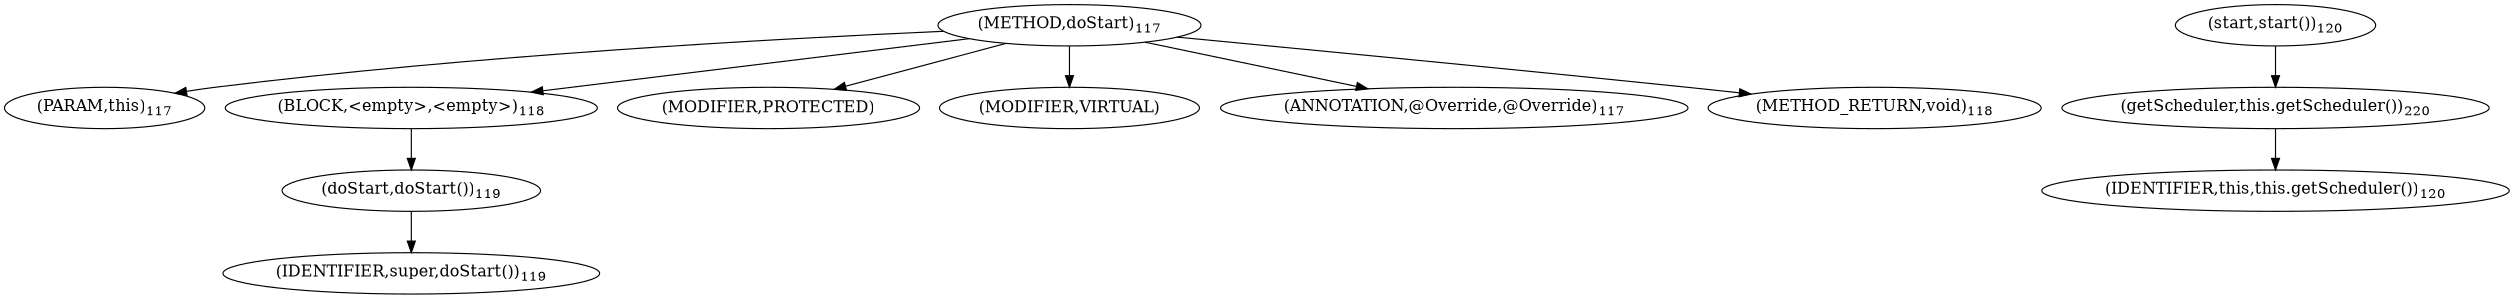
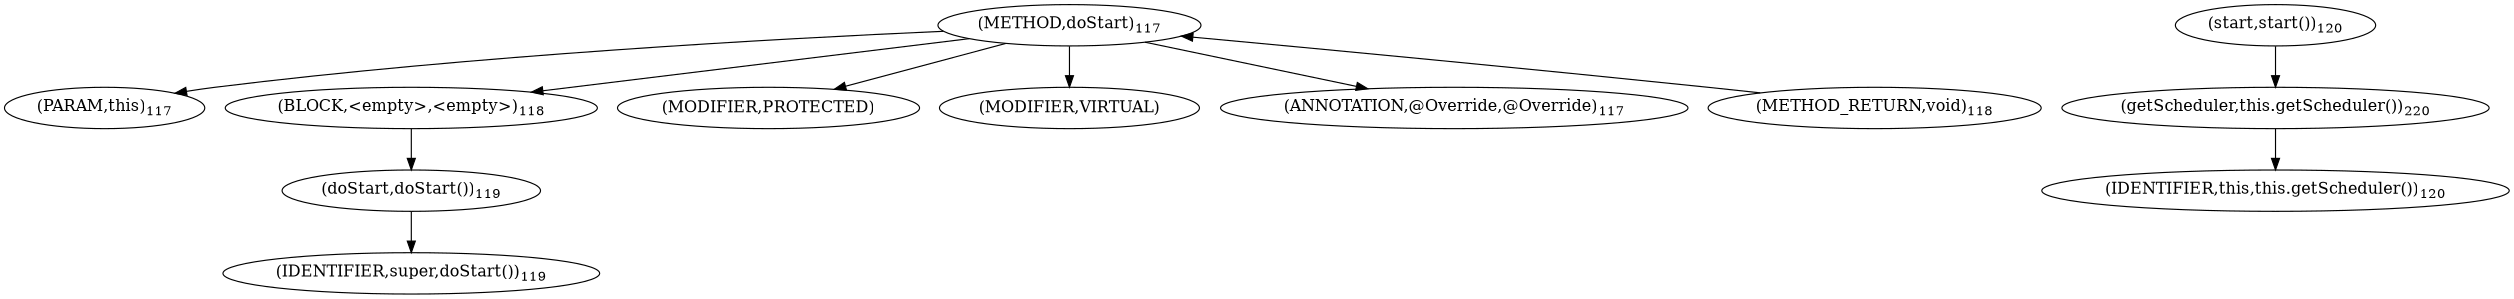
edge "(METHOD,doStart)" -> "(METHOD_RETURN,void)": reversed
